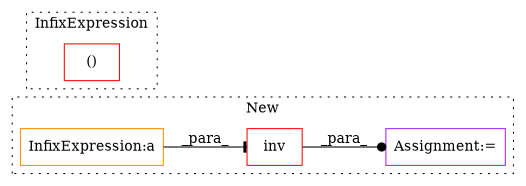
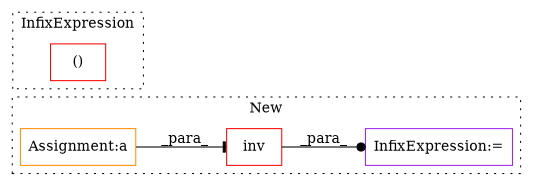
node "InfixExpression:a": label "InfixExpression:a" -> "Assignment:a"
node "Assignment:=": label "Assignment:=" -> "InfixExpression:="
